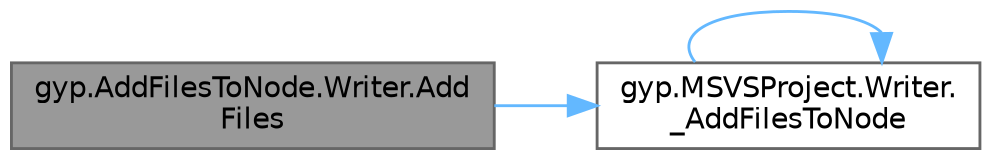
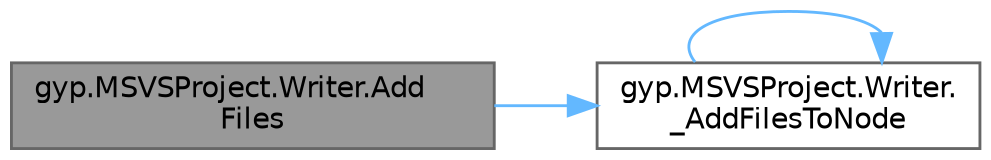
node "gyp.AddFilesToNode.Writer.Add Files": label "gyp.AddFilesToNode.Writer.Add Files" -> "gyp.MSVSProject.Writer.Add Files"
